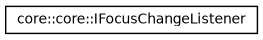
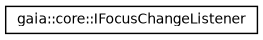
node "core::core::IFocusChangeListener": label "core::core::IFocusChangeListener" -> "gaia::core::IFocusChangeListener"
